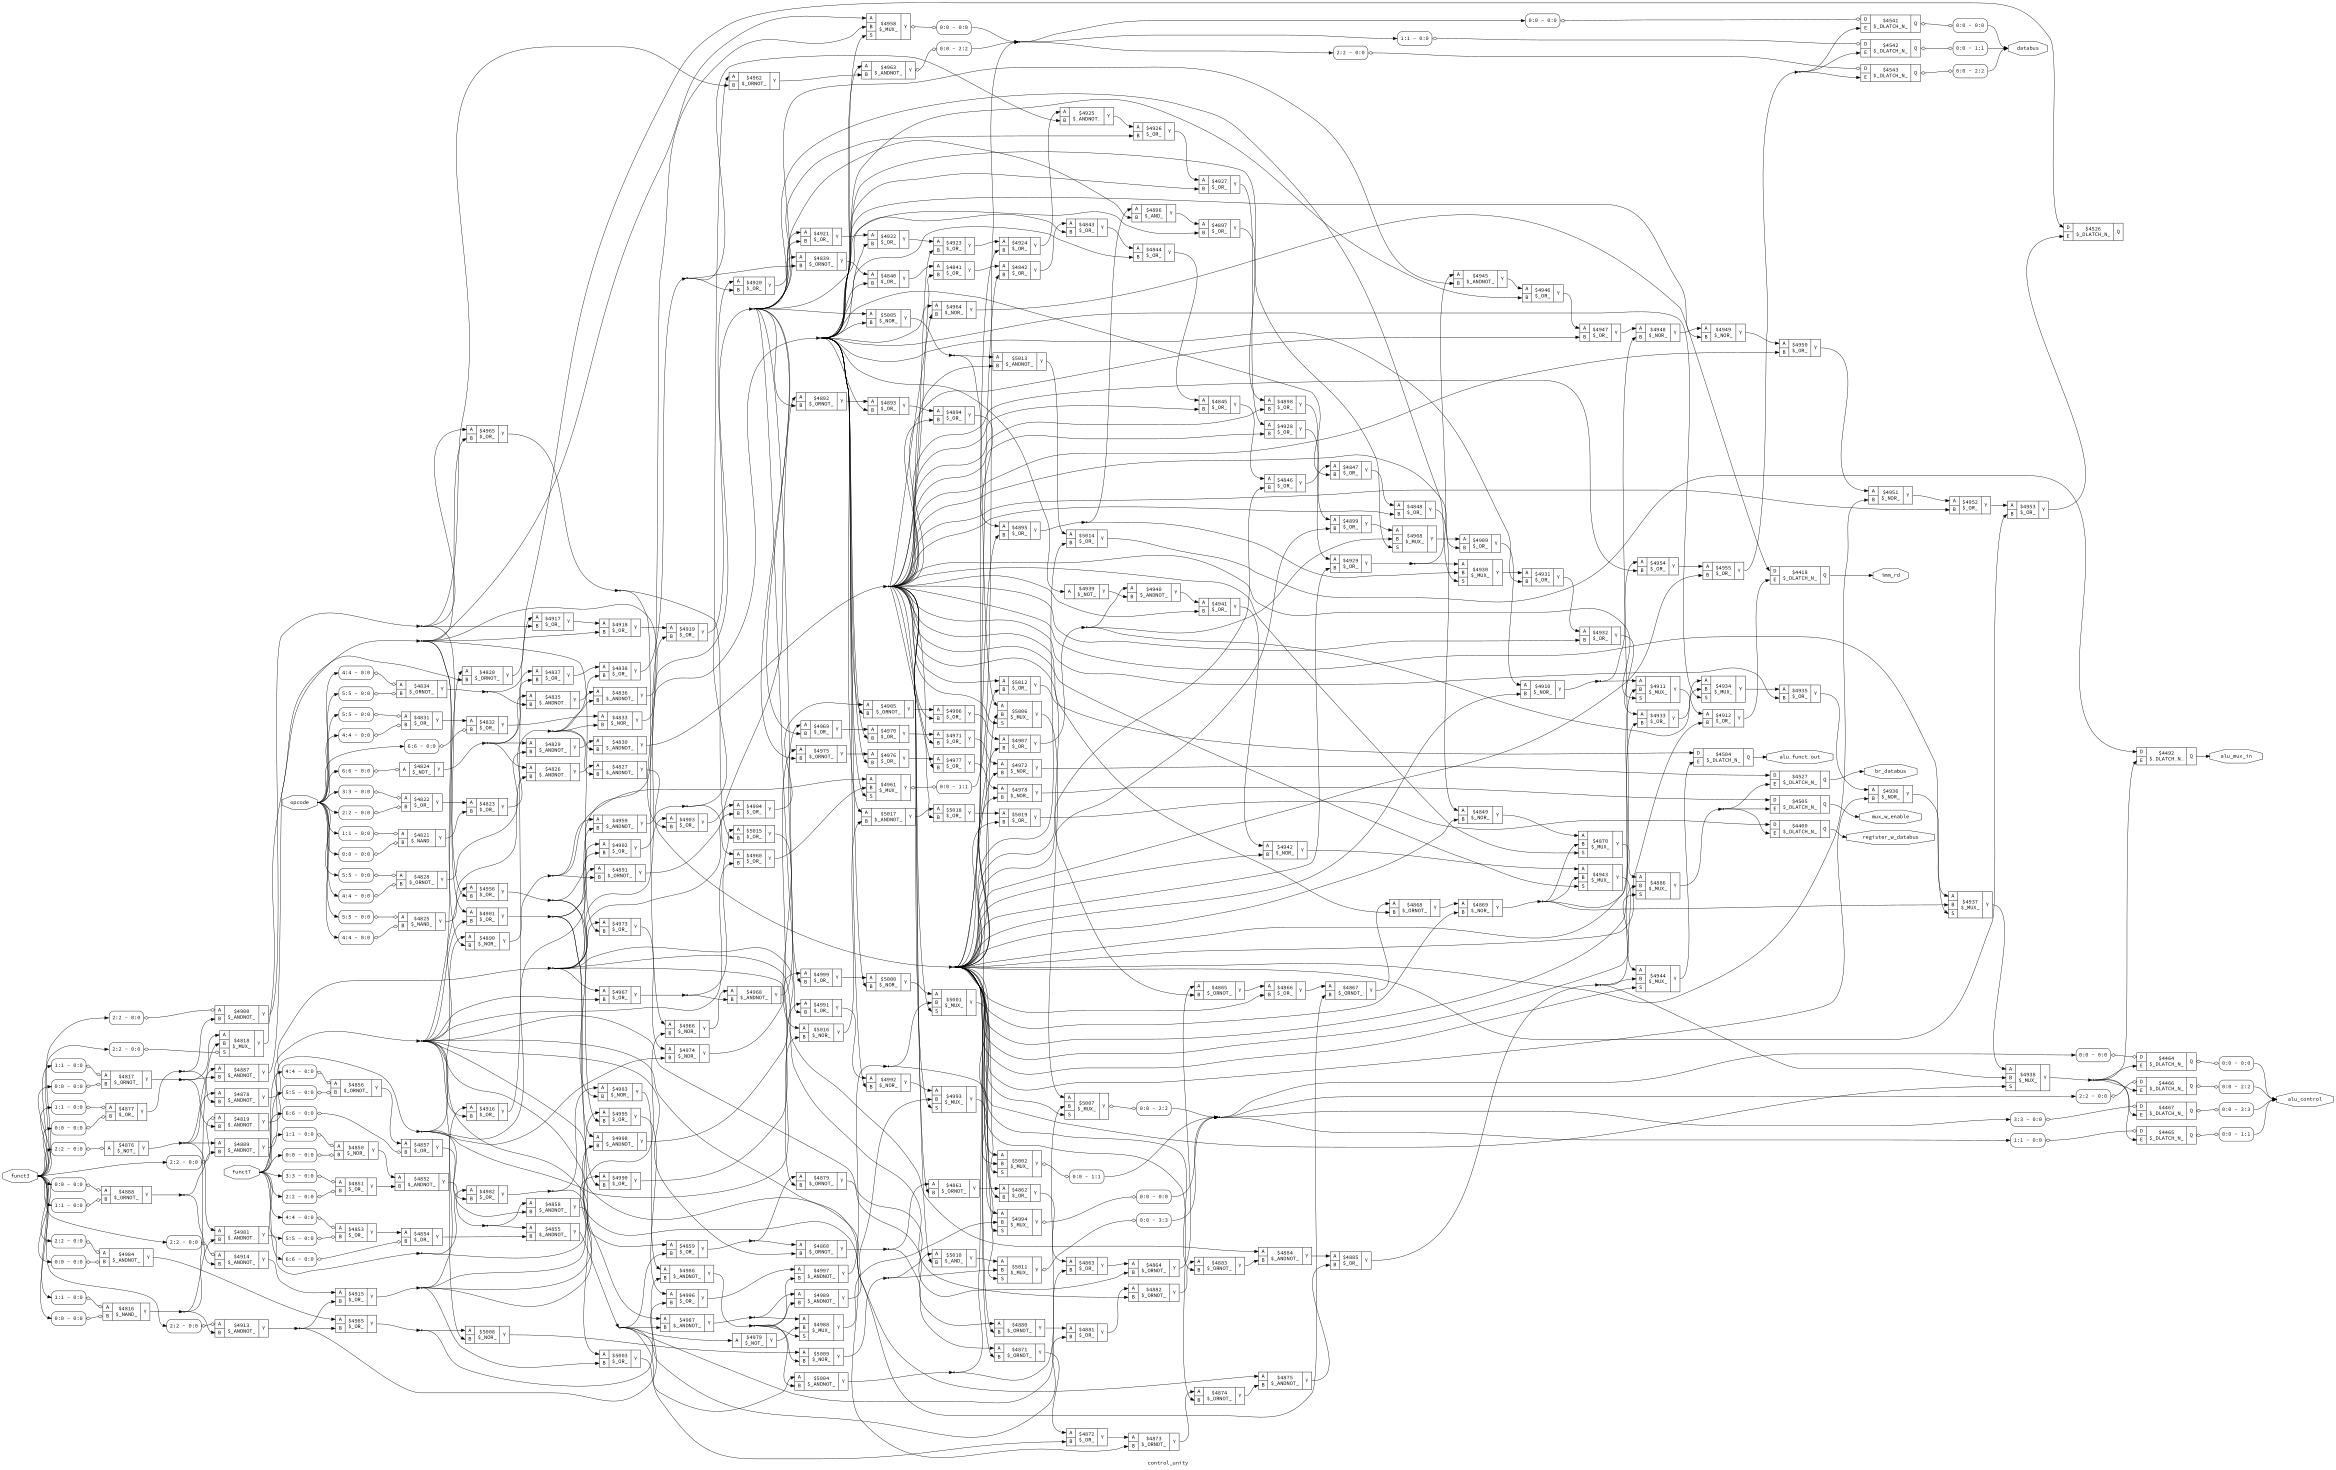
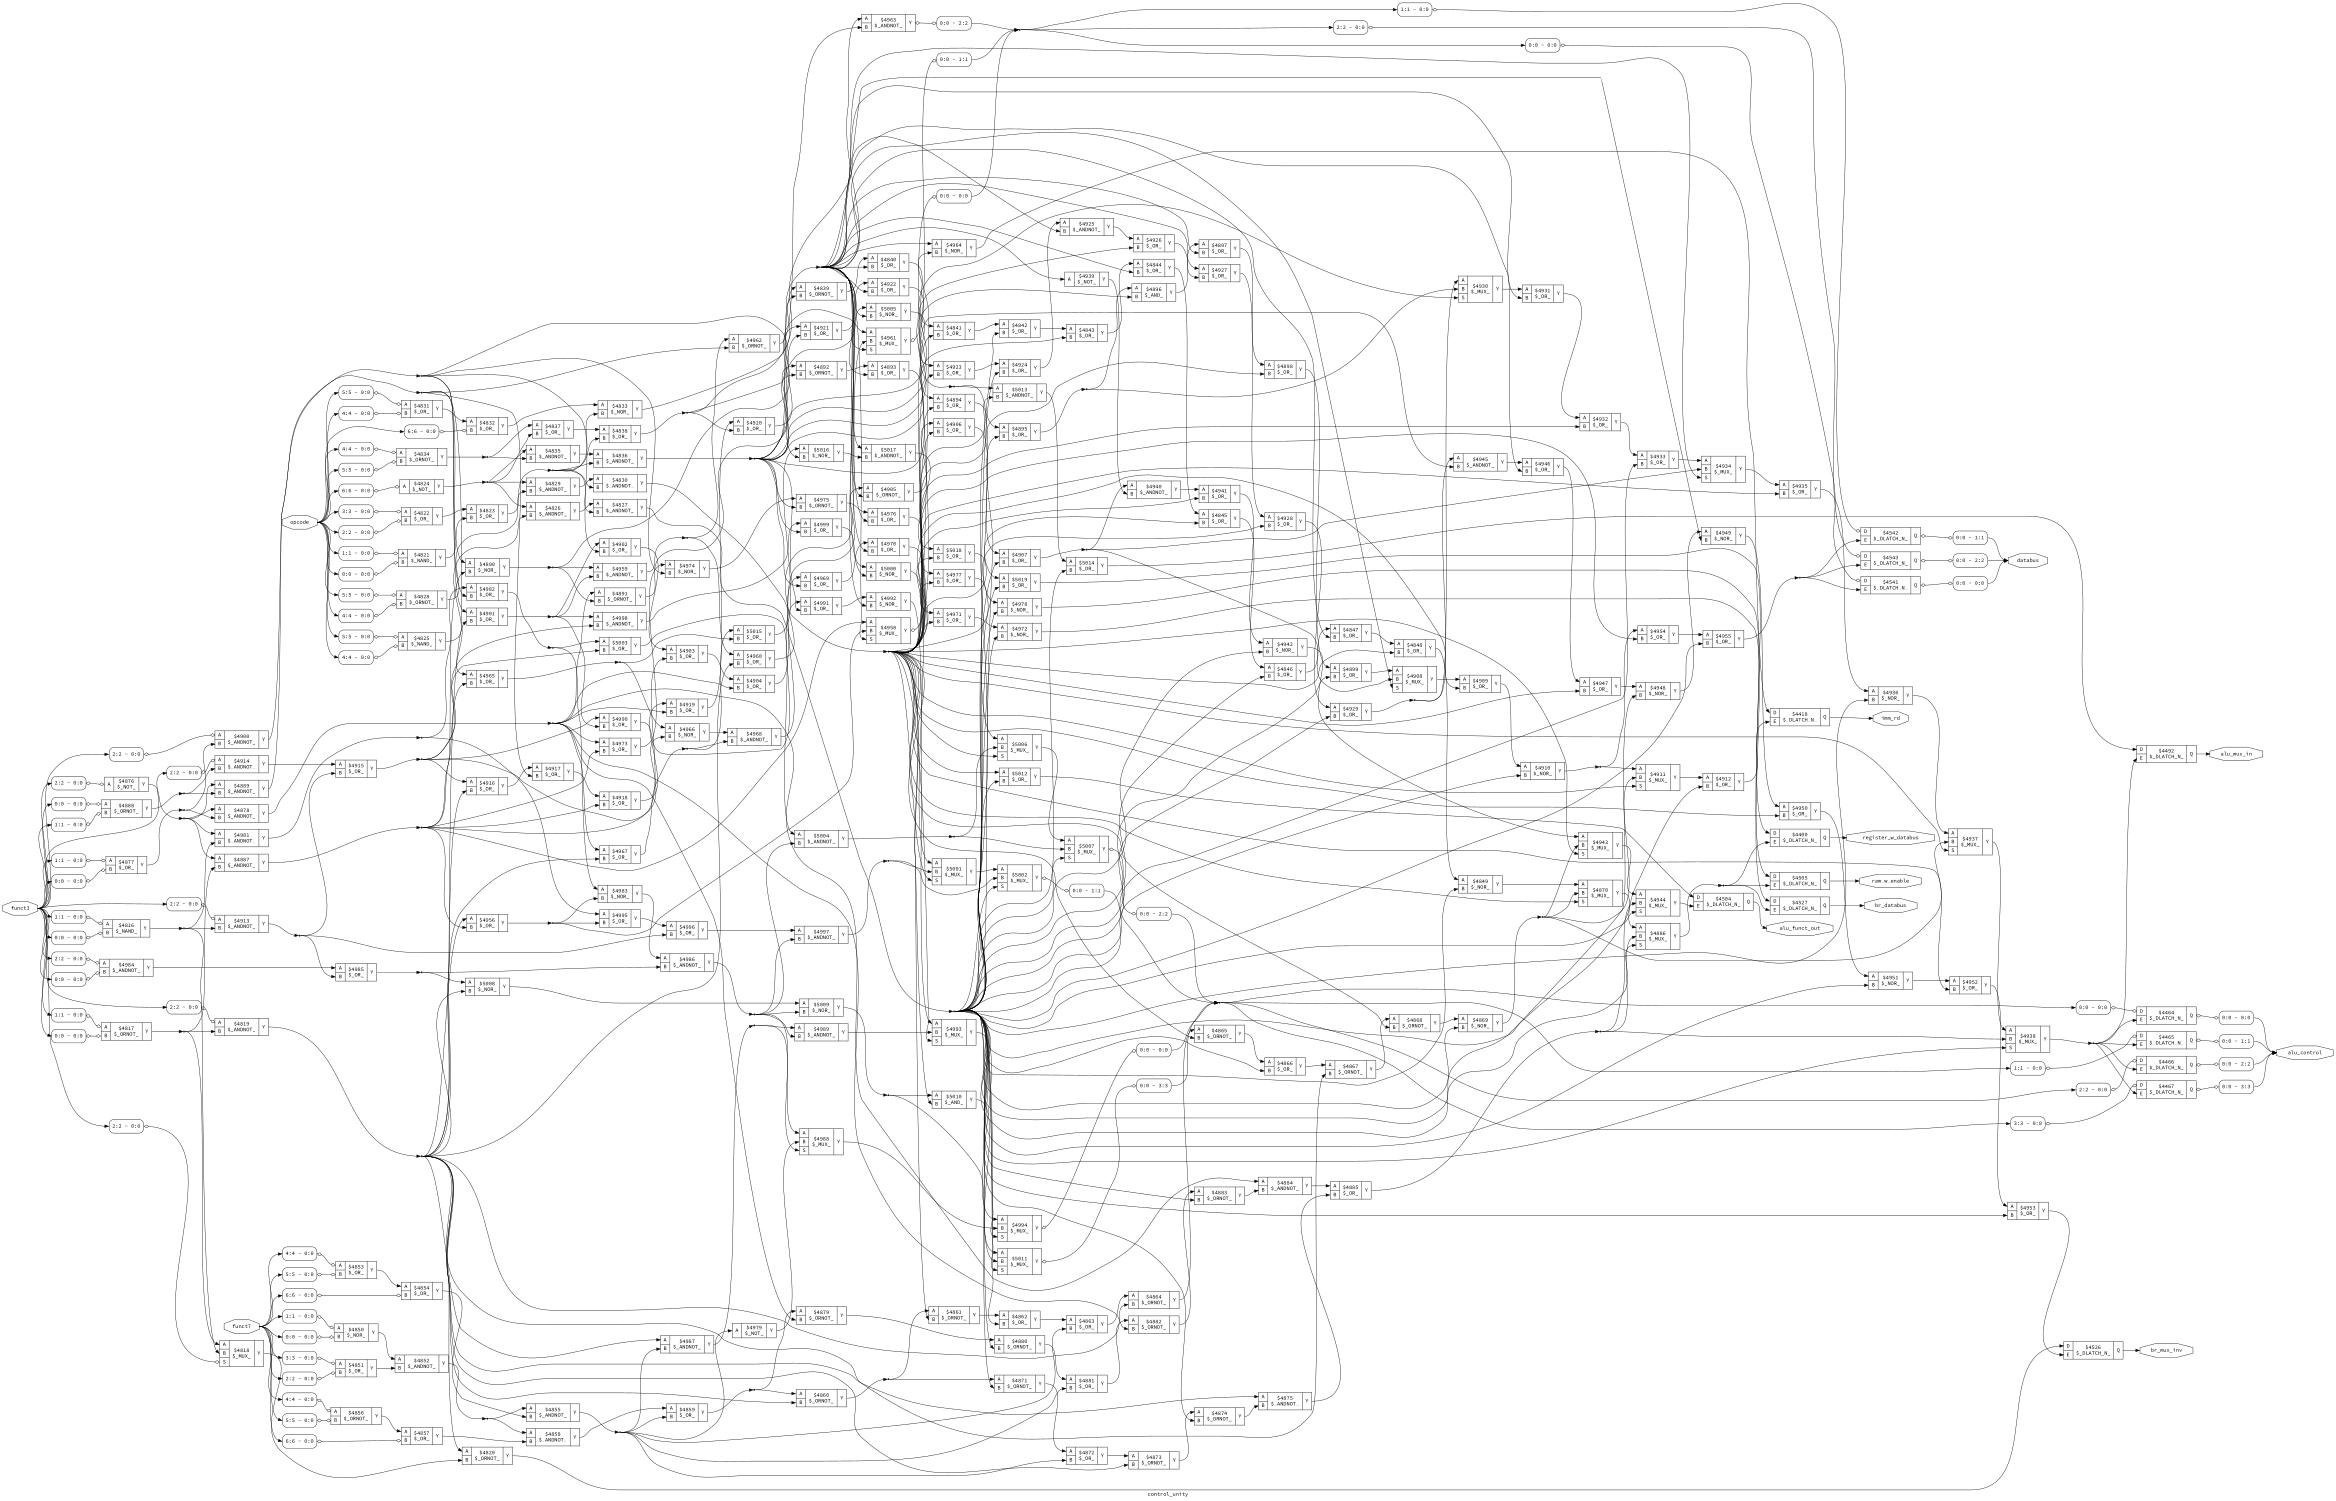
node "mux_w_enable": label "mux_w_enable" -> "ram_w_enable"
node "br_mux_inv": added
